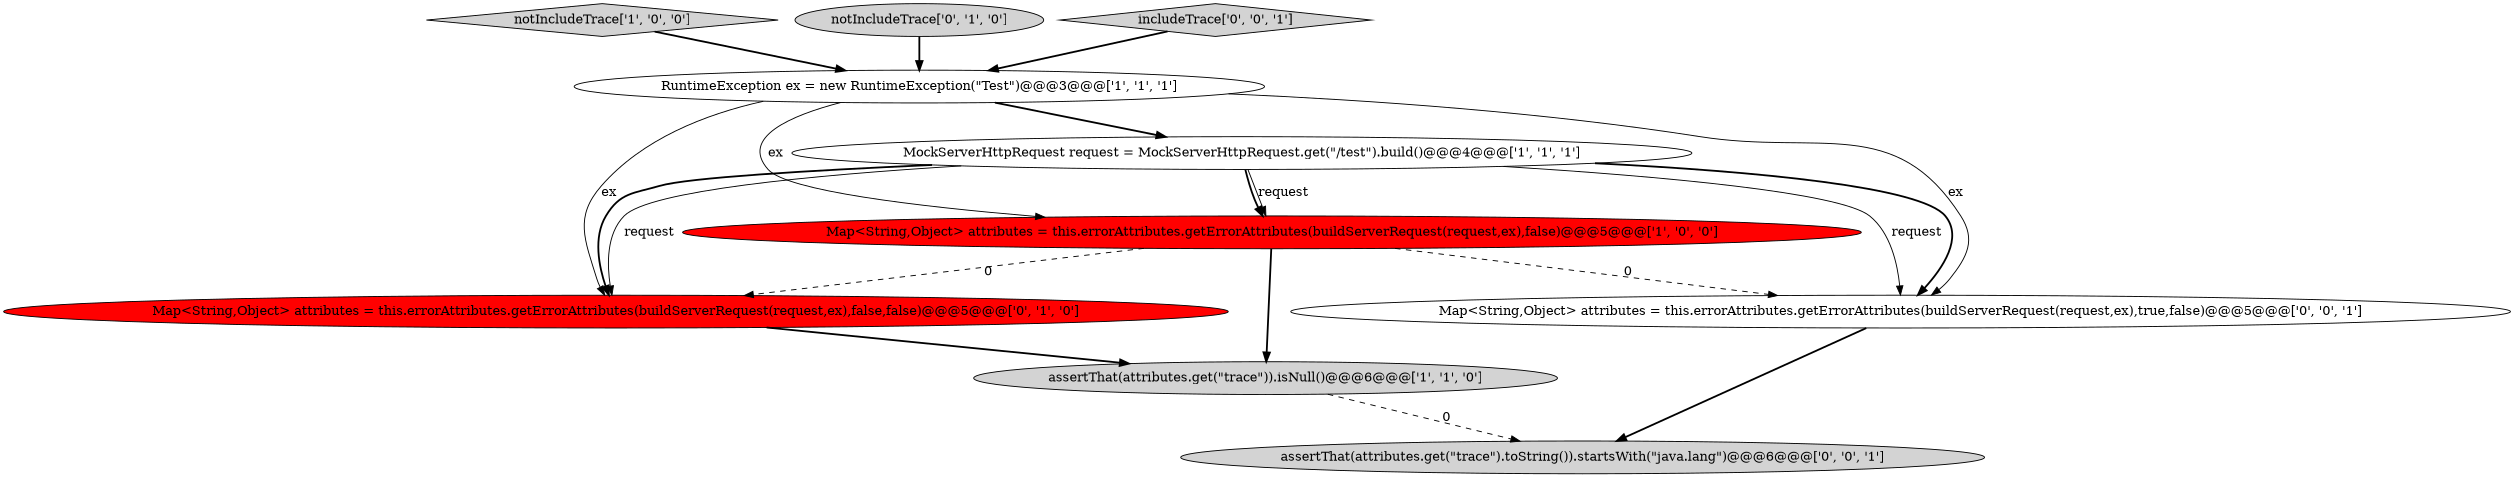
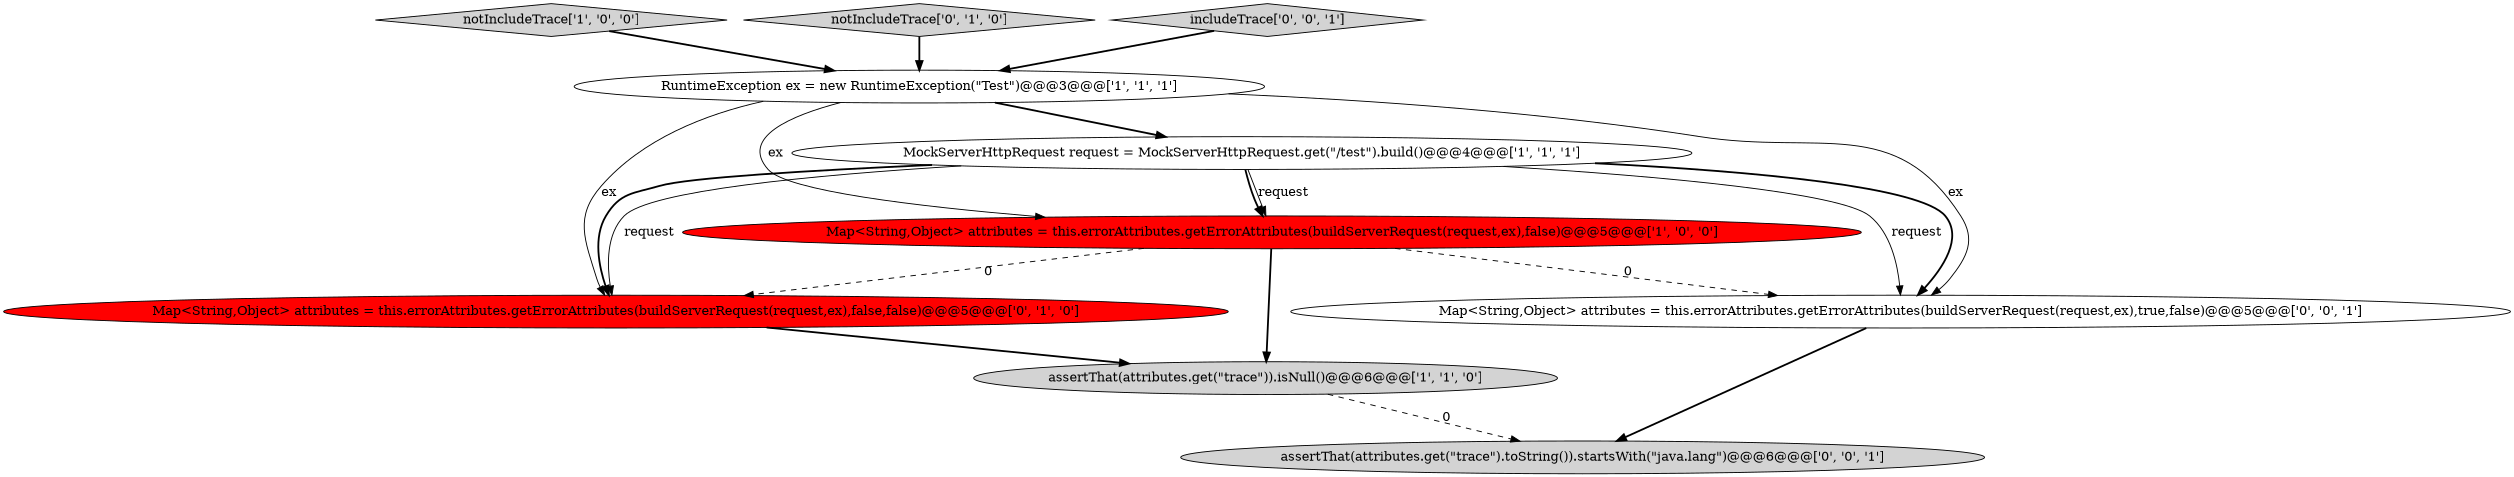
node "notIncludeTrace['0', '1', '0']": shape ellipse -> diamond
